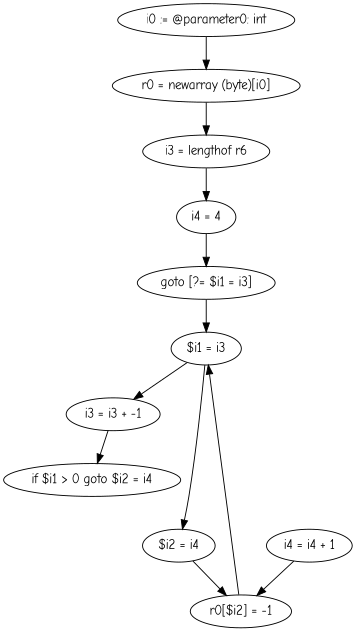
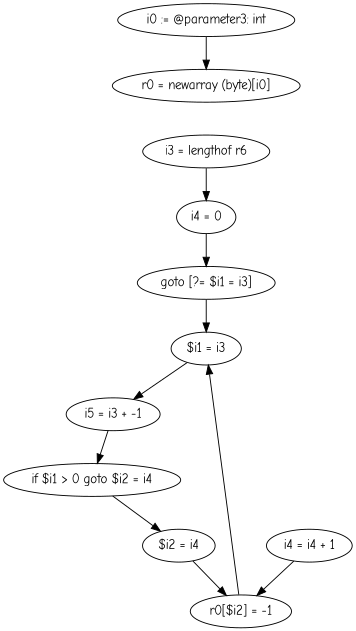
node "i0 := @parameter0: int": label "i0 := @parameter0: int" -> "i0 := @parameter3: int"
edge "r0 = newarray (byte)[i0]" -> "i3 = lengthof r6": removed
node "i4 = 4": label "i4 = 4" -> "i4 = 0"
node "i3 = i3 + -1": label "i3 = i3 + -1" -> "i5 = i3 + -1"
edge "$i1 = i3" -> "$i2 = i4": now "if $i1 > 0 goto $i2 = i4" -> "$i2 = i4"
